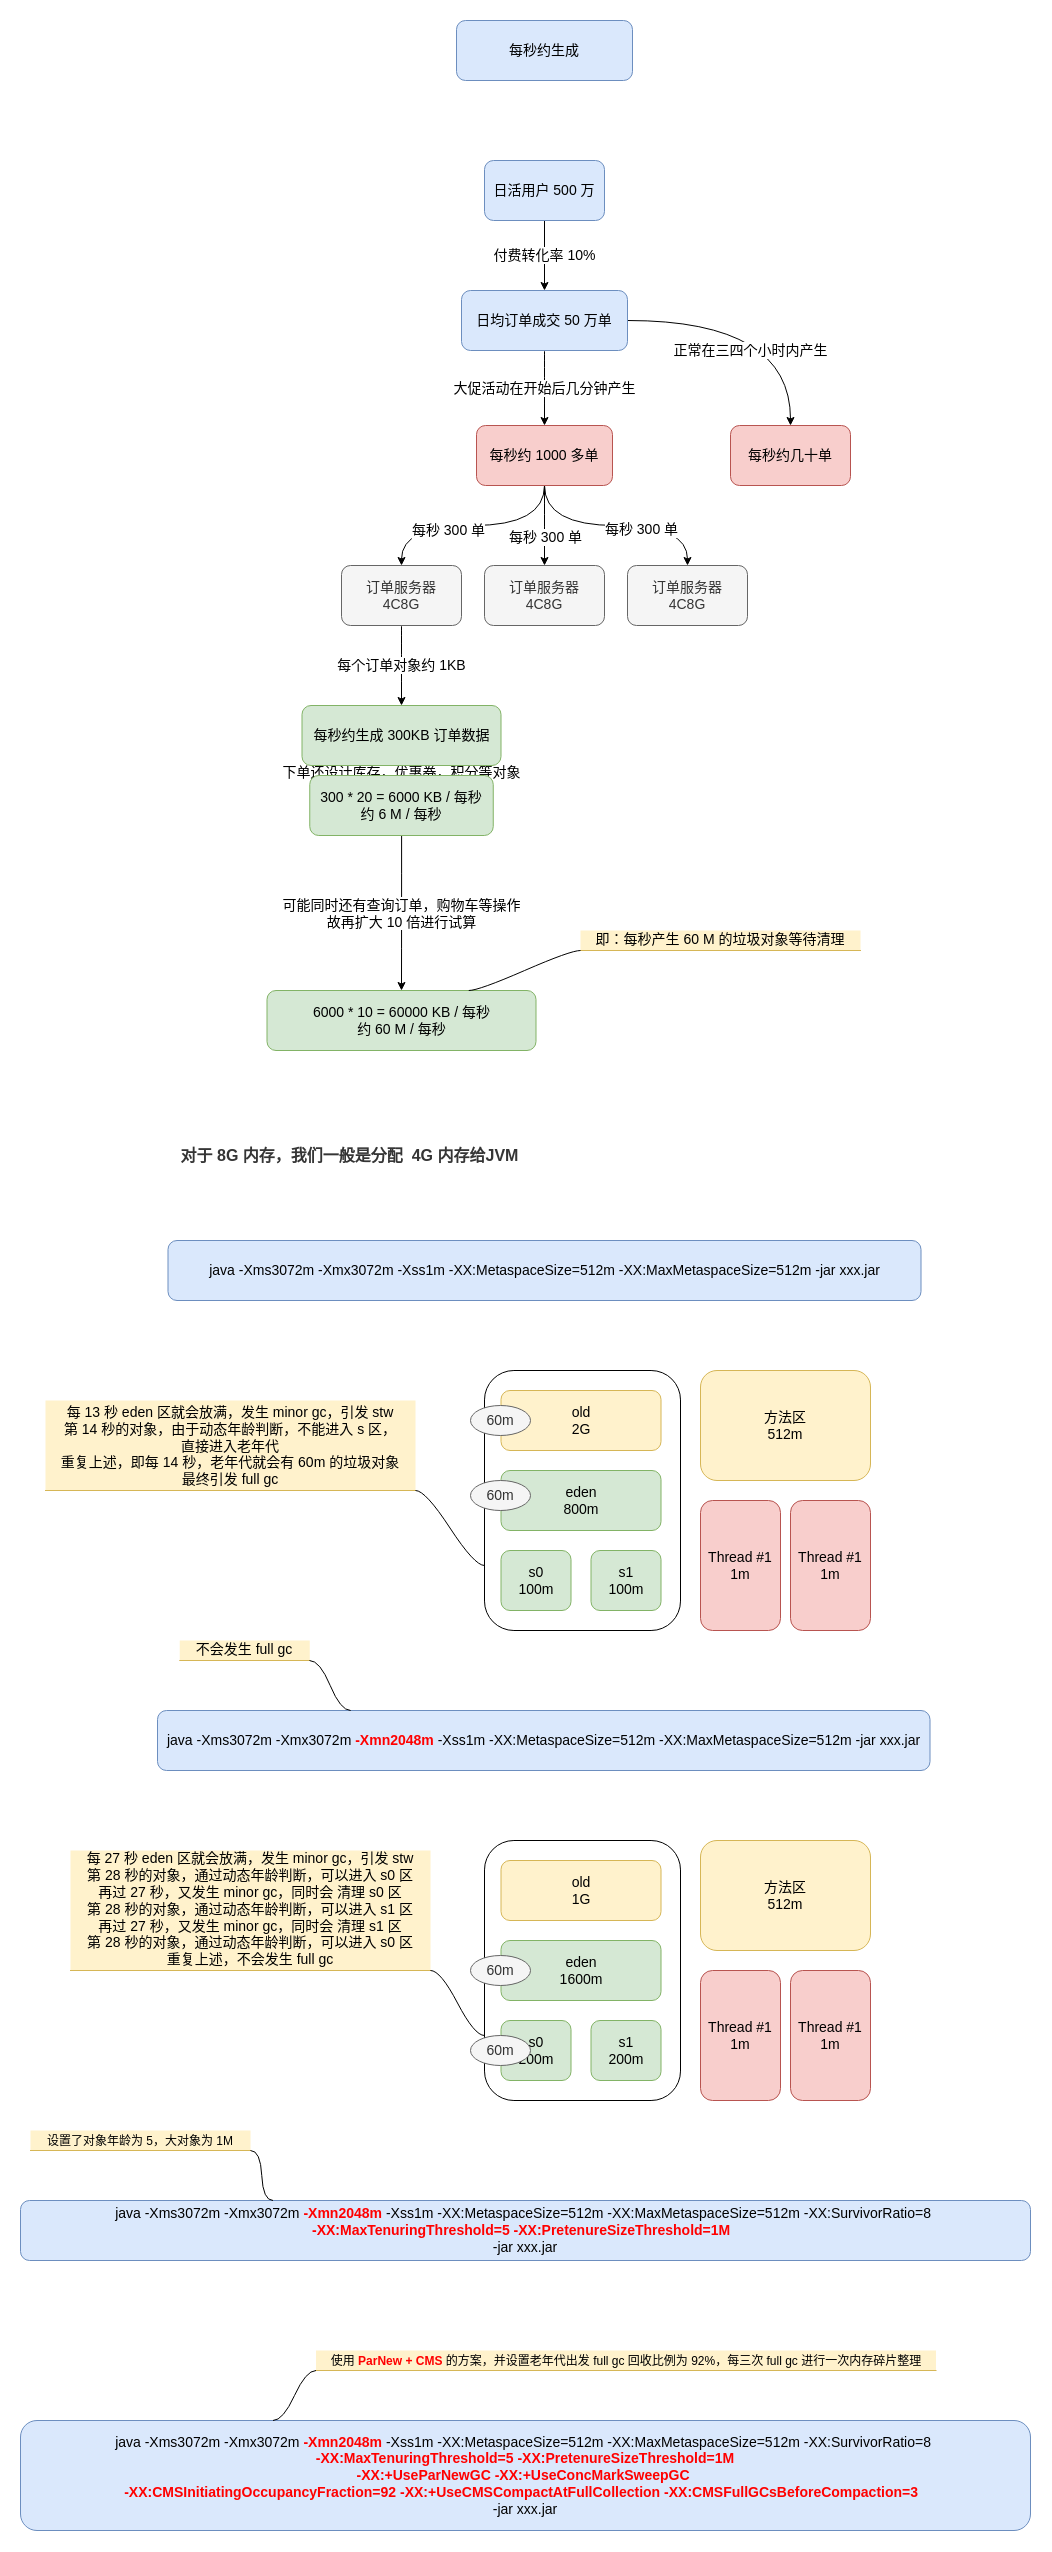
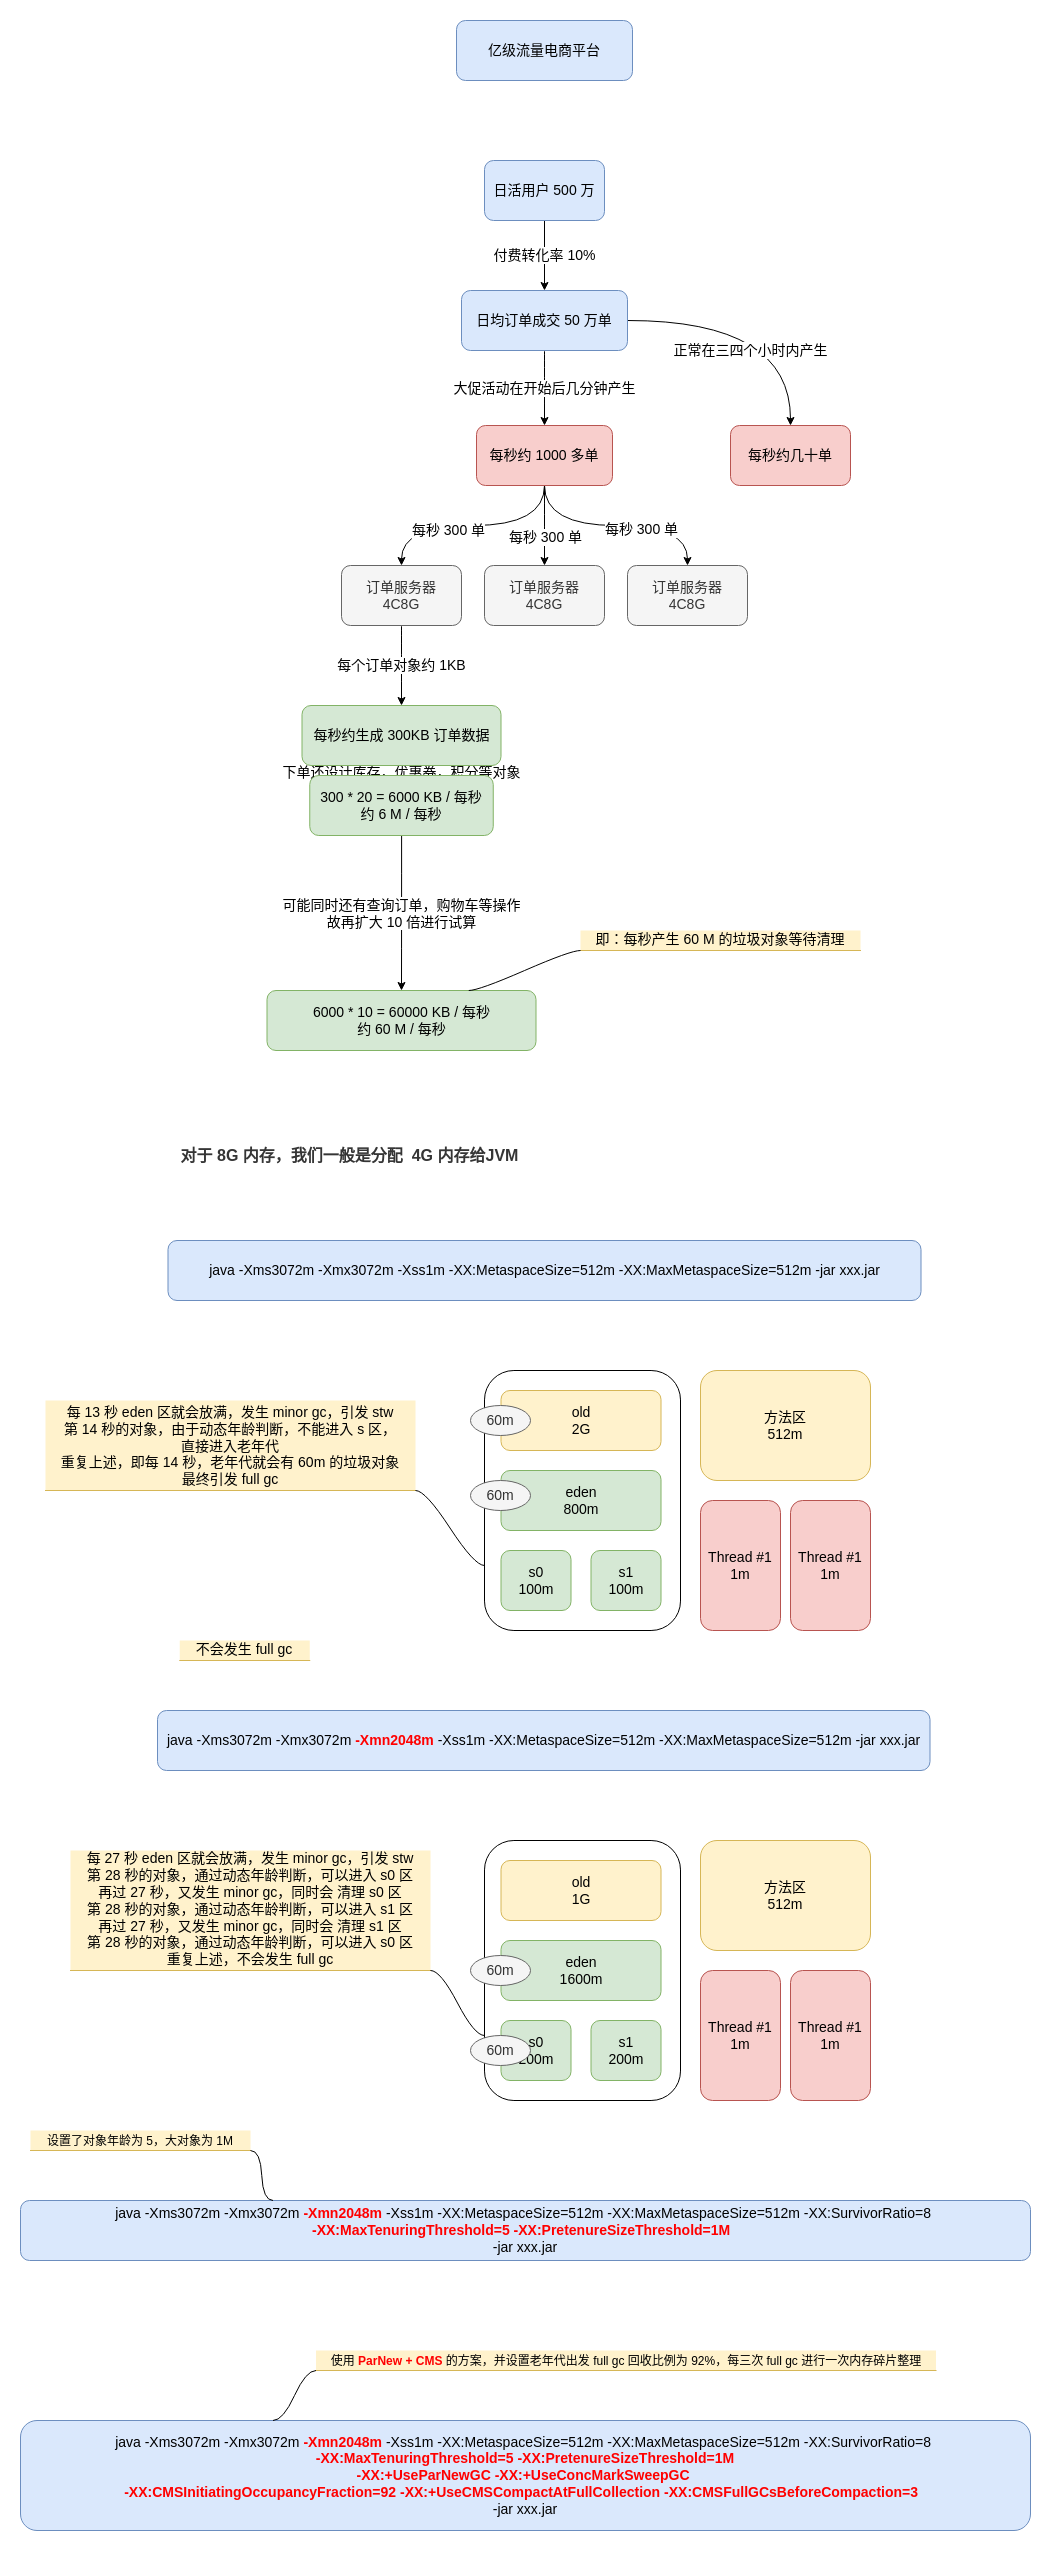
node "每秒约生成": label "每秒约生成" -> "亿级流量电商平台"
edge "不会发生 full gc" -- "java -Xms3072m -Xmx3072m -Xmn2048m -Xss1m -XX:MetaspaceSize=512m -XX:MaxMetaspaceSize=512m -jar xxx.jar": removed
